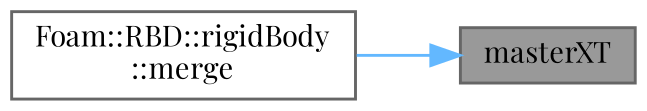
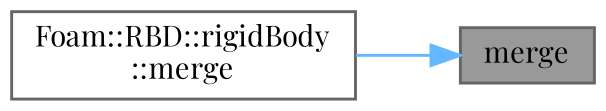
node "masterXT": label "masterXT" -> "merge"
